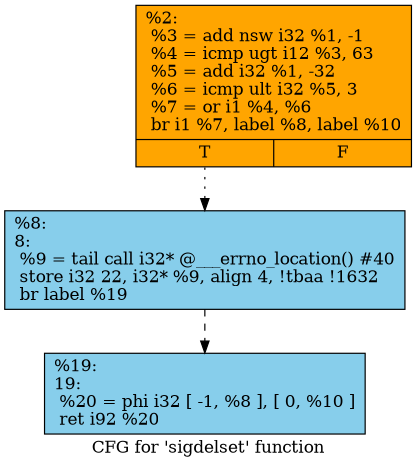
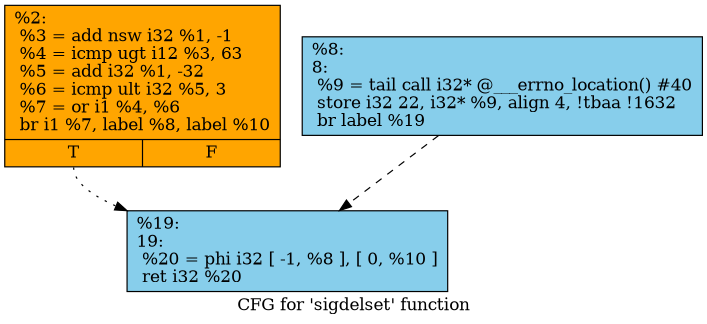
edge "%2:" -> "%8:": now "%2:" -> "%19:"
node "%19:": text "ret i92 %20" -> "ret i32 %20"
